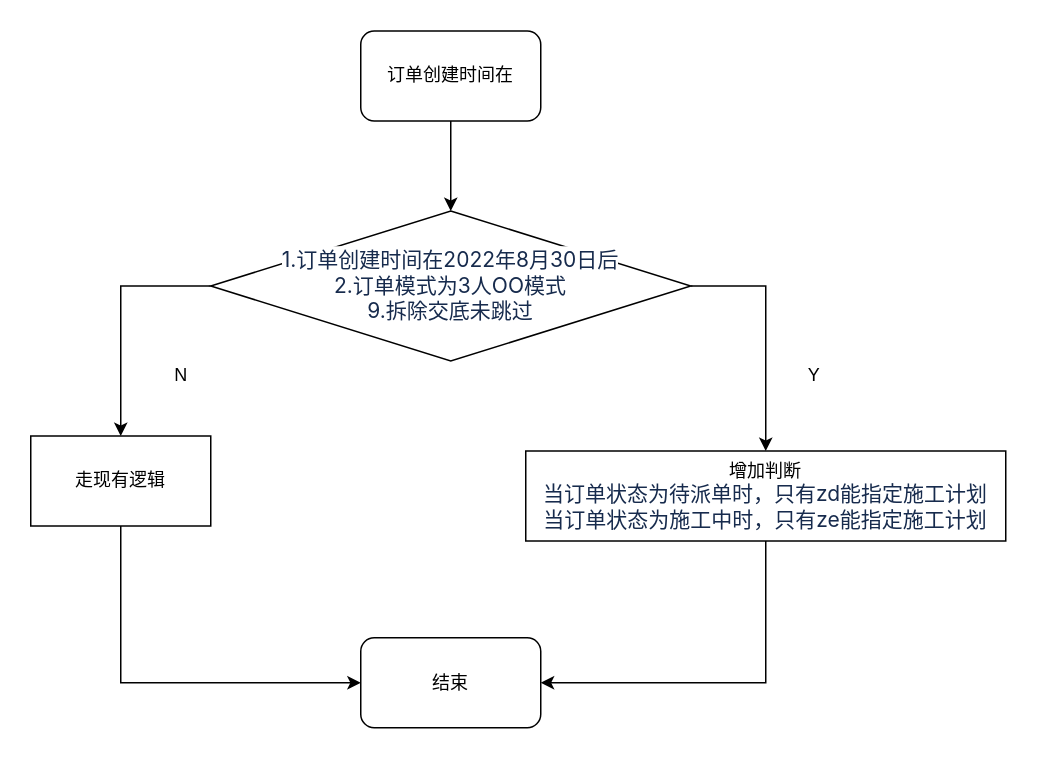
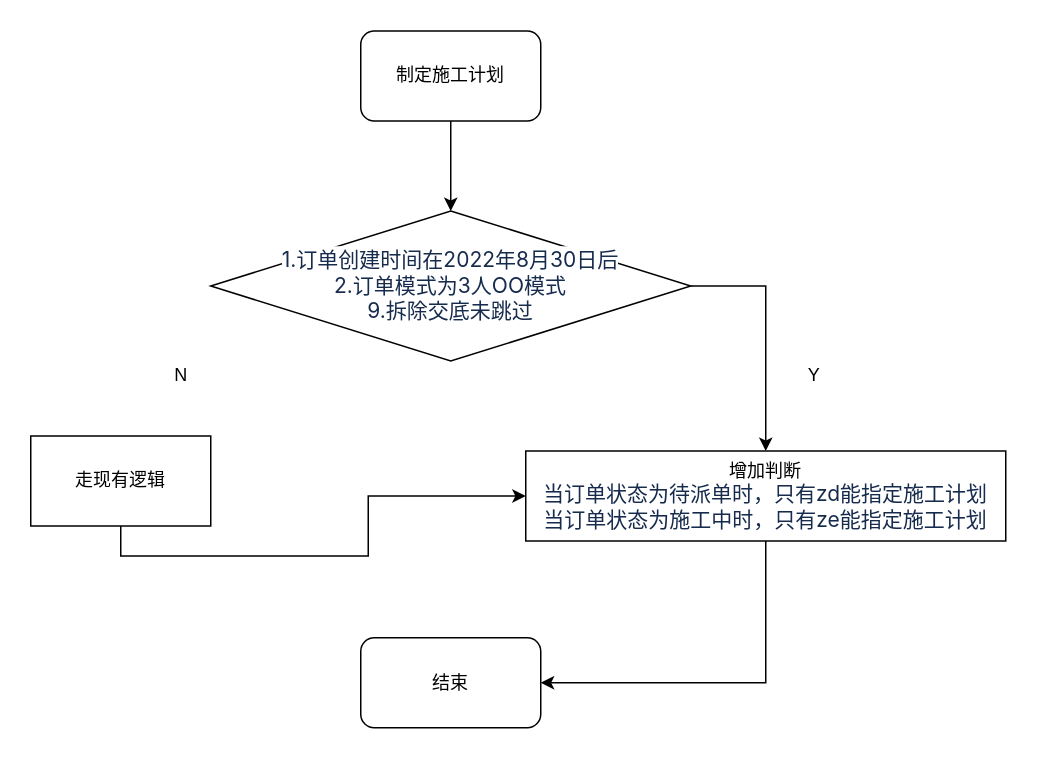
node "订单创建时间在": label "订单创建时间在" -> "制定施工计划"
edge "1.订单创建时间在2022年8月30日后 2.订单模式为3人OO模式 9.拆除交底未跳过" -> "走现有逻辑": removed
edge "走现有逻辑" -> "结束": now "走现有逻辑" -> "增加判断 当订单状态为待派单时，只有zd能指定施工计划 当订单状态为施工中时，只有ze能指定施工计划"
